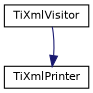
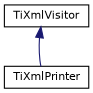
edge "TiXmlVisitor" -> "TiXmlPrinter": reversed
